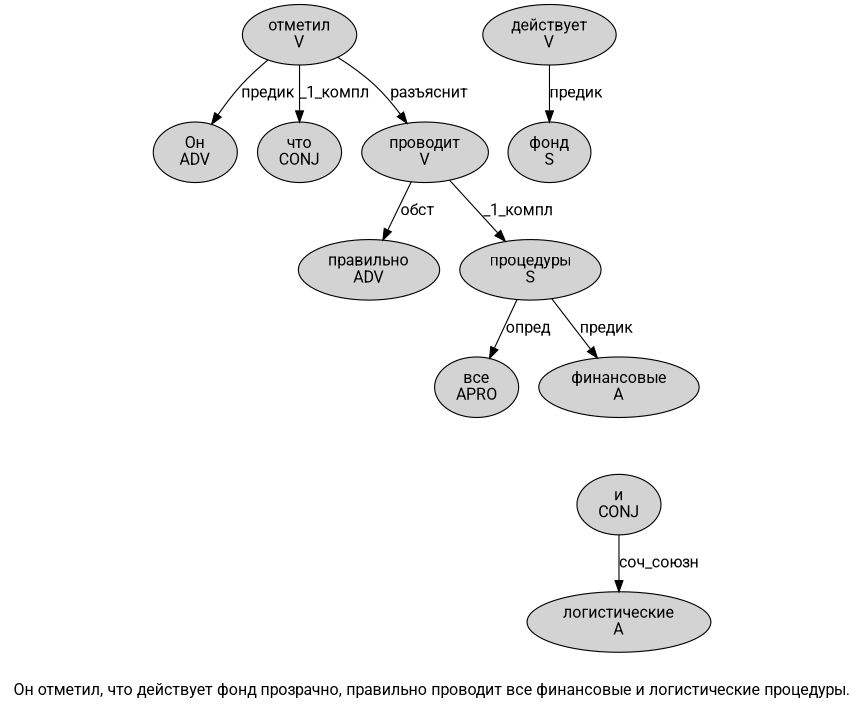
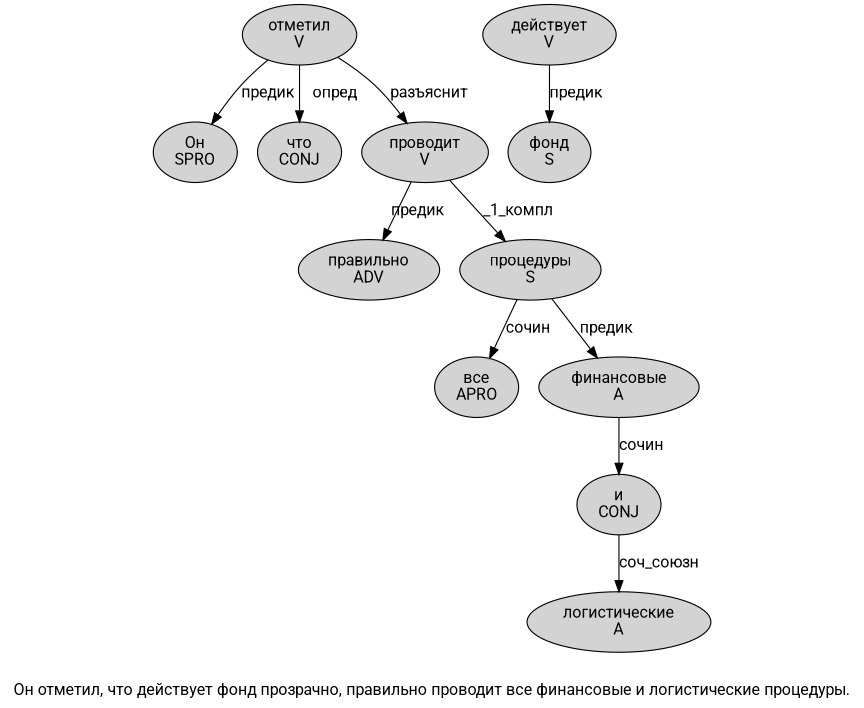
edge "отметил V" -> "что CONJ": label "_1_компл" -> "опред"
node "Он ADV": label "Он ADV" -> "Он SPRO"
edge "проводит V" -> "правильно ADV": label "обст" -> "предик"
edge "процедуры S" -> "все APRO": label "опред" -> "сочин"
edge "финансовые A" -> "и CONJ": added, label "сочин"
